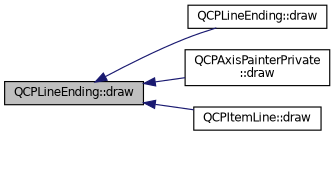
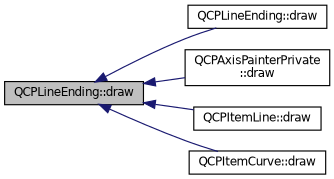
node "QCPItemCurve::draw": added
